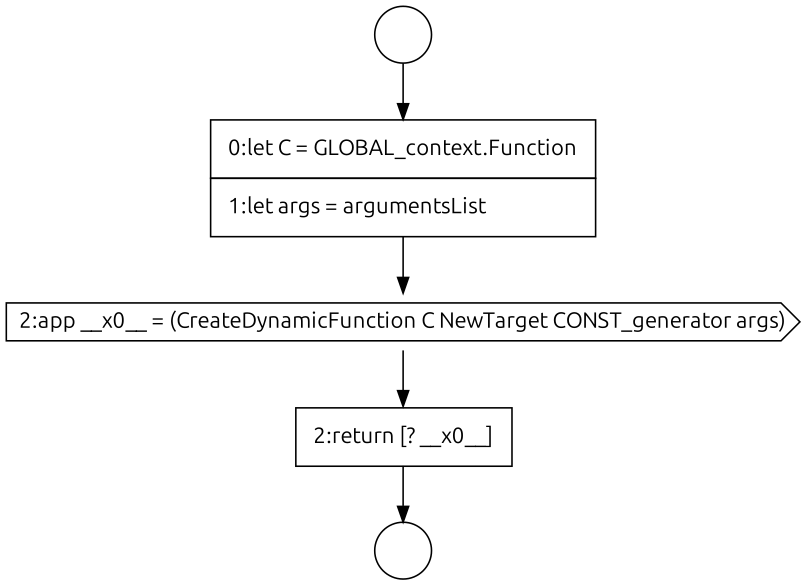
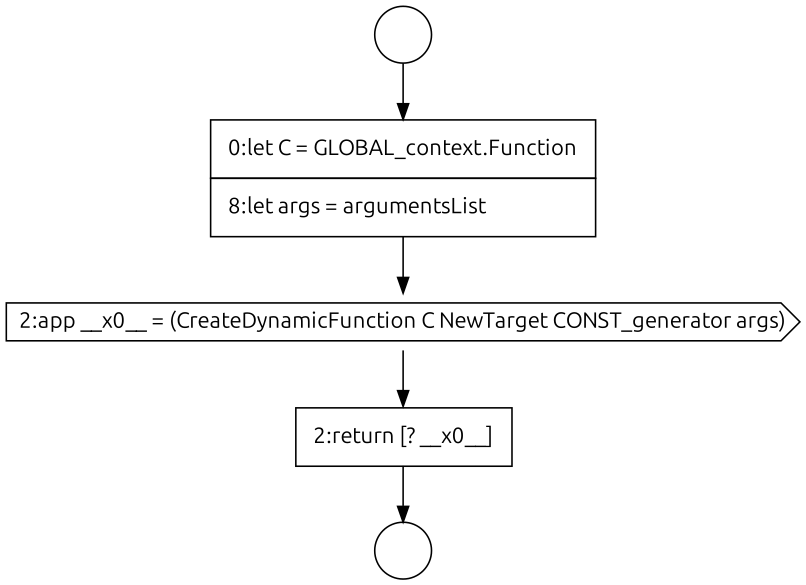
node "0:let C = GLOBAL_context.Function": text "1:let args = argumentsList" -> "8:let args = argumentsList"
